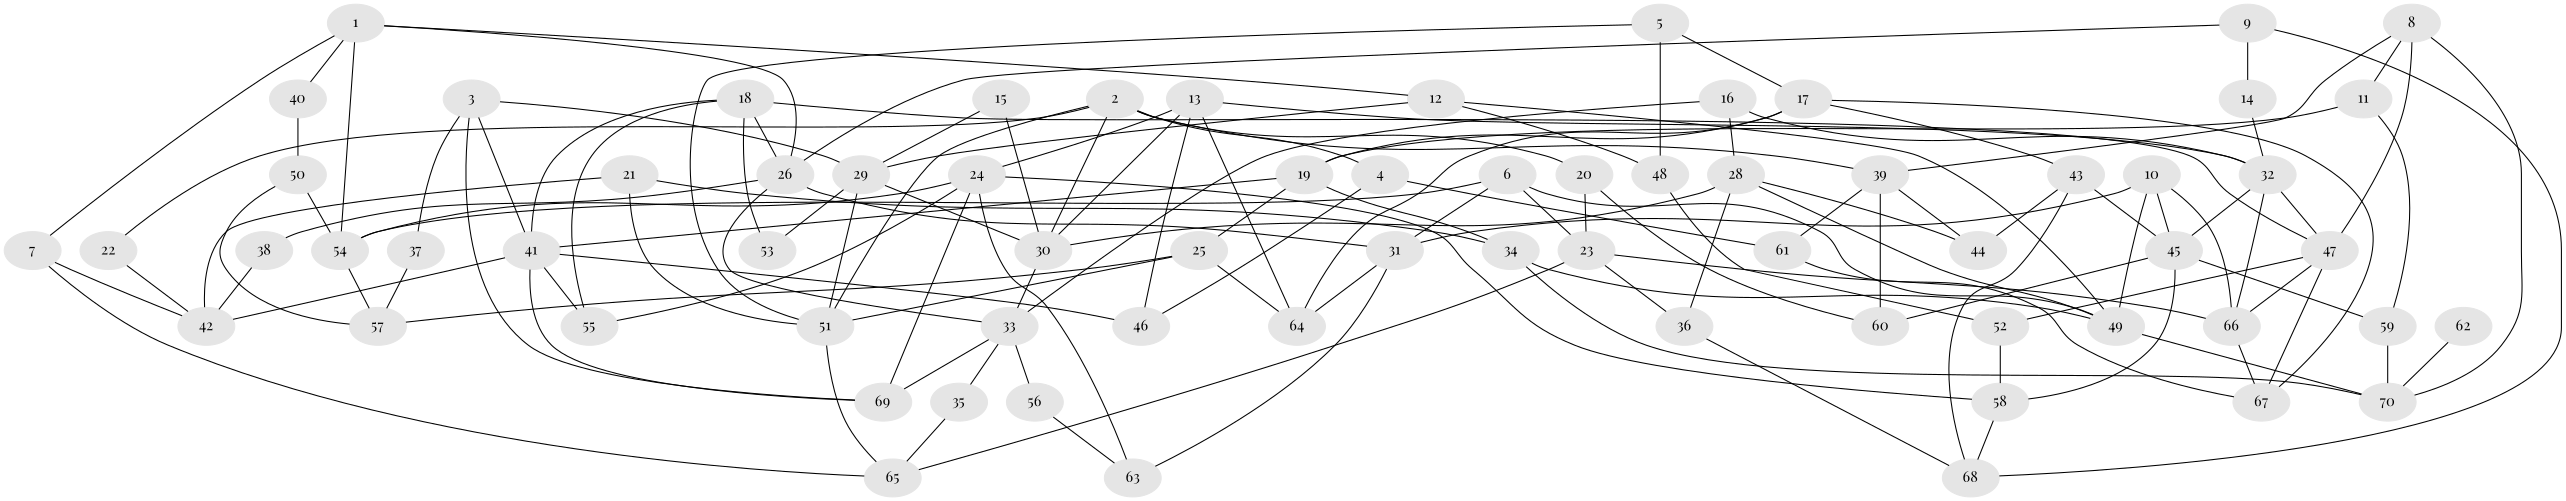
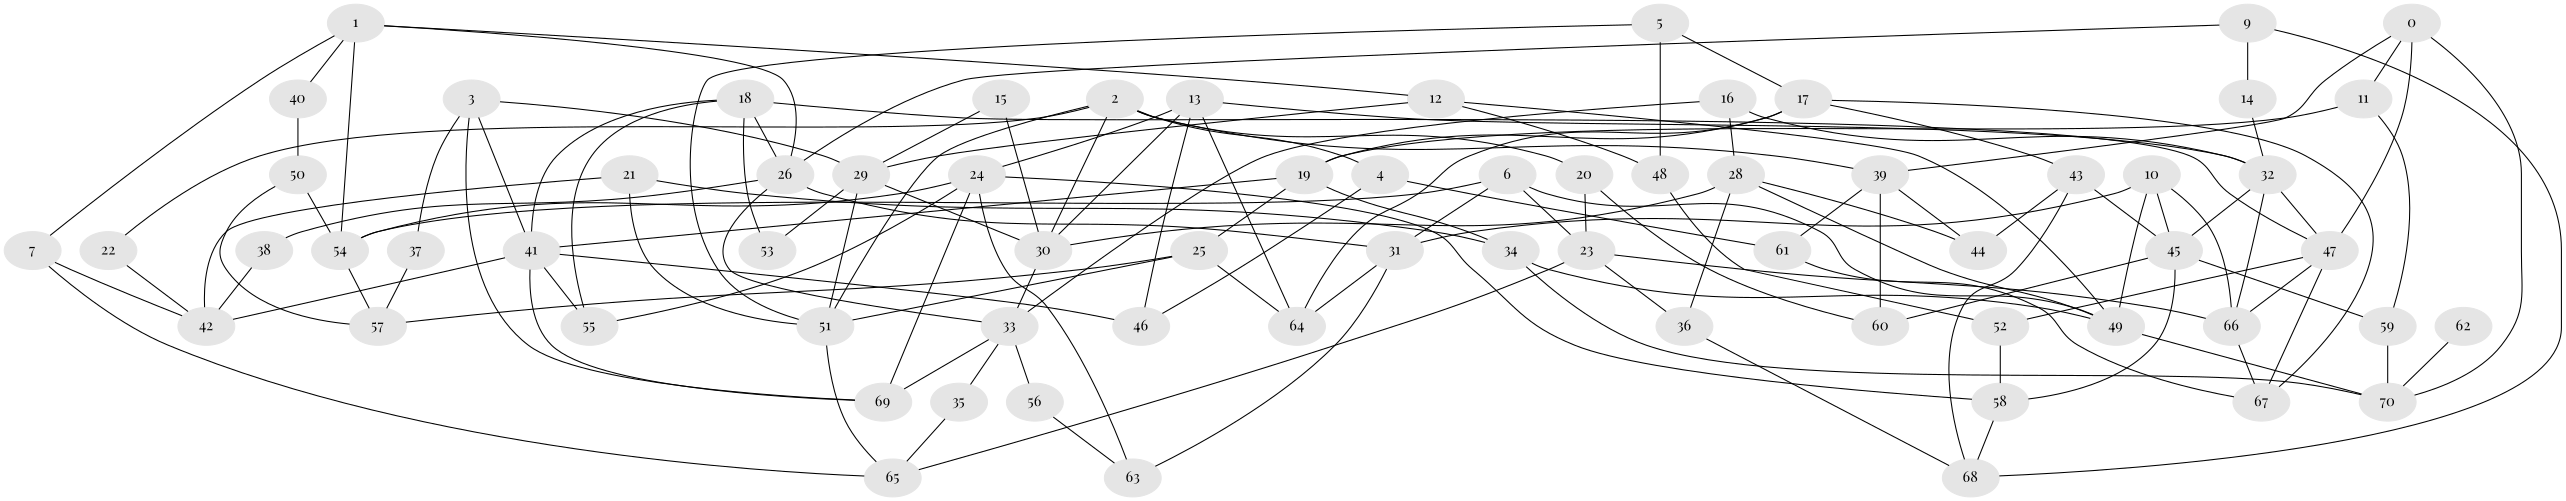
node "8": label "8" -> "0"
